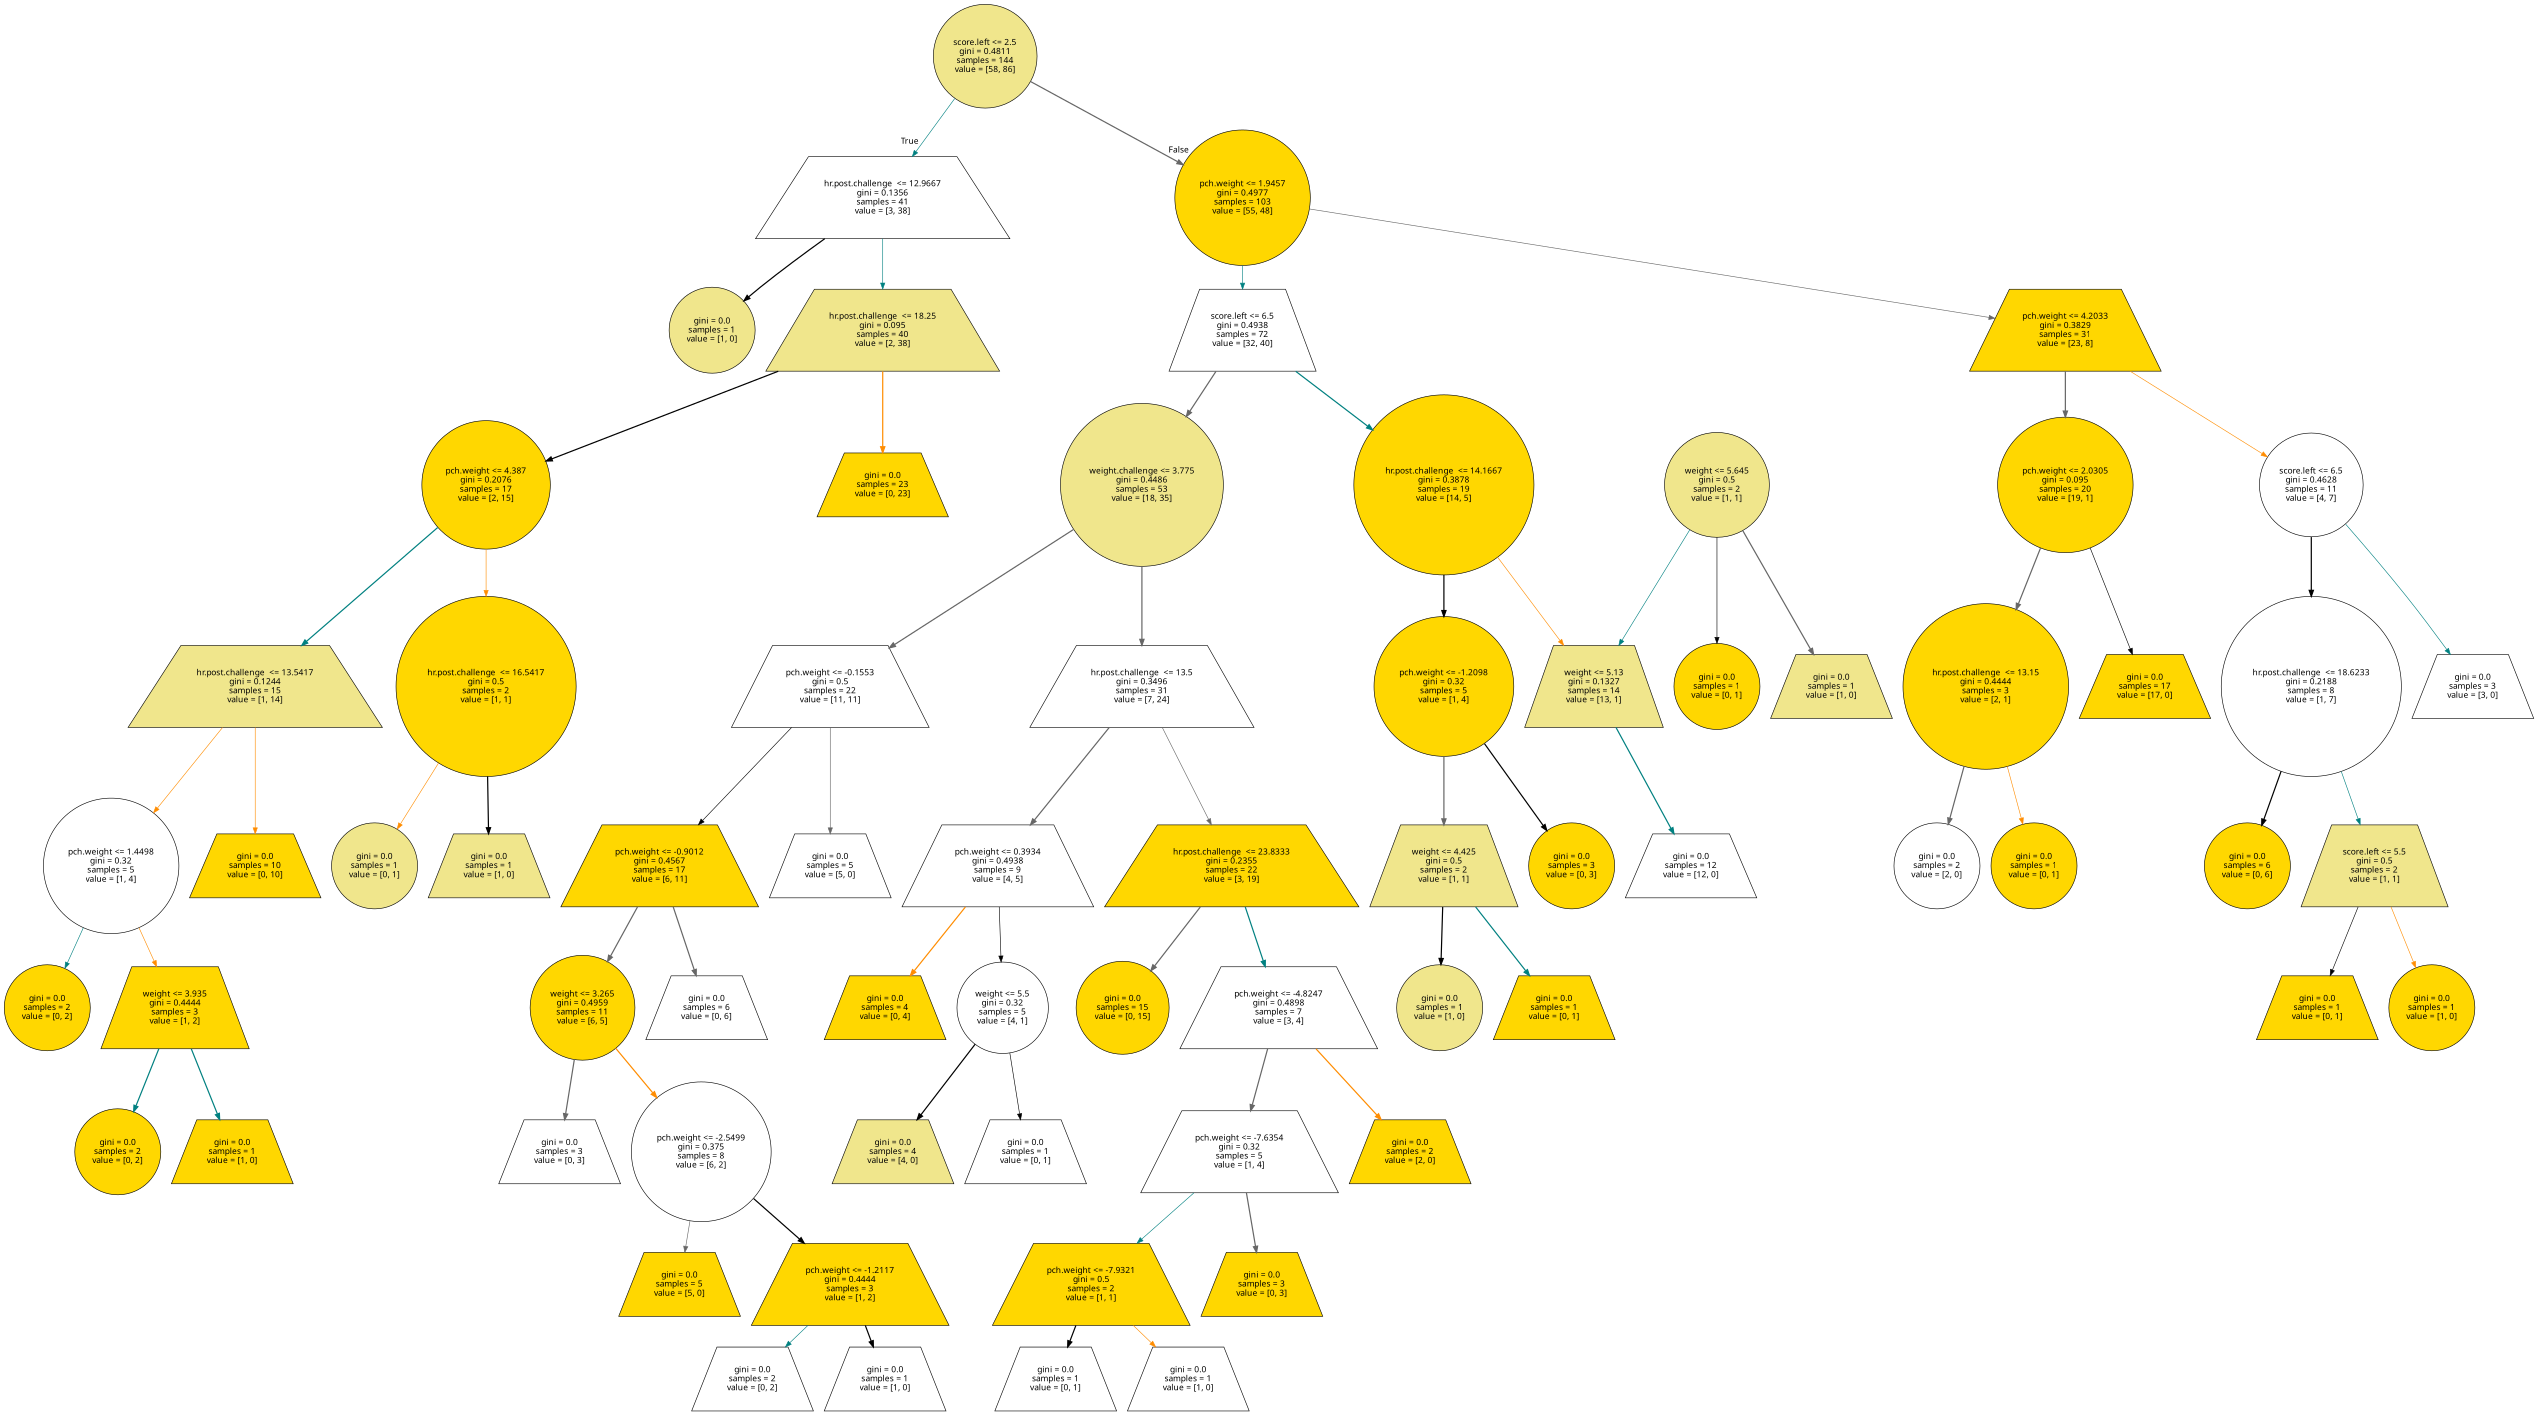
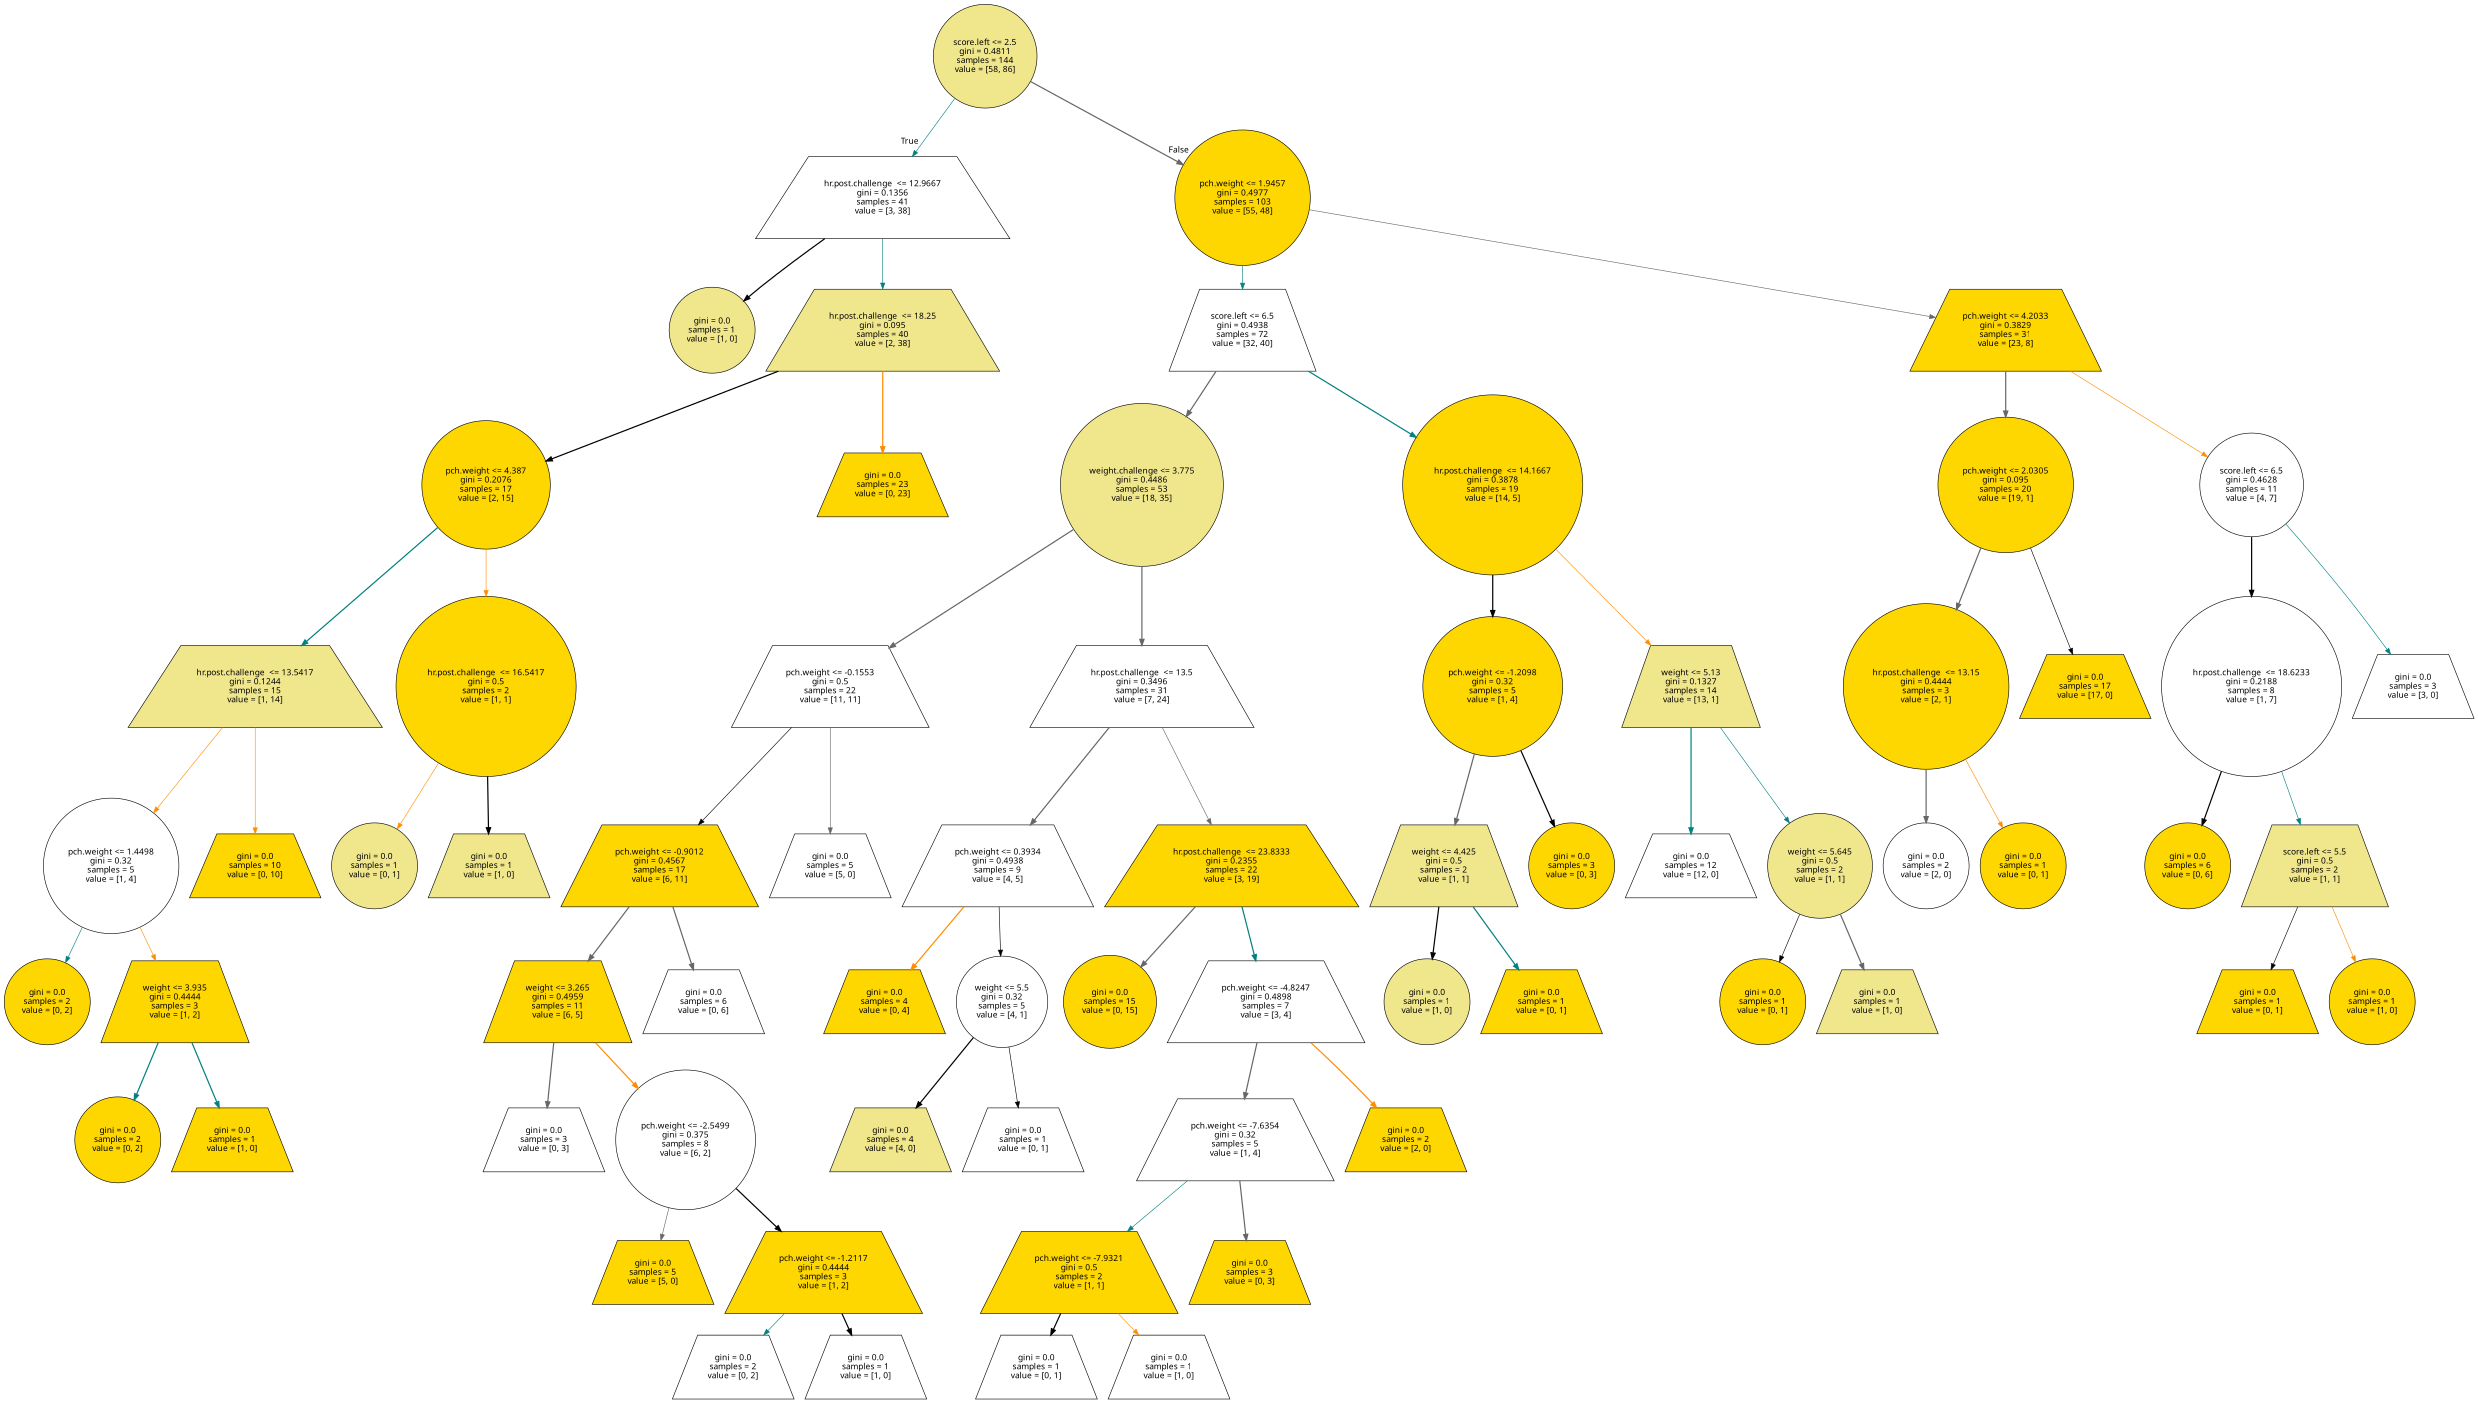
edge "weight <= 5.645 gini = 0.5 samples = 2 value = [1, 1]" -> "weight <= 5.13 gini = 0.1327 samples = 14 value = [13, 1]": reversed
node "weight <= 3.265 gini = 0.4959 samples = 11 value = [6, 5]": shape circle -> trapezium
